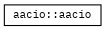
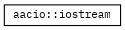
node "aacio::aacio": label "aacio::aacio" -> "aacio::iostream"
